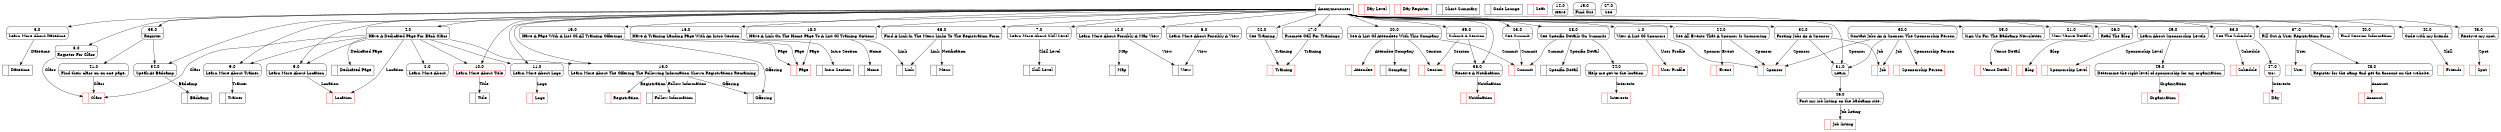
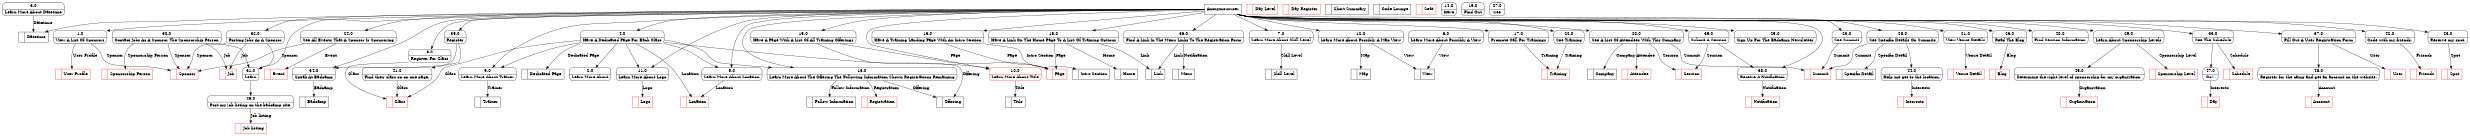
edge "Anonymoususer" -> "3.0": now "Anonymoususer" -> "Datetime"
edge "42.0" -> "Friends": label "Skill" -> "Friends"
